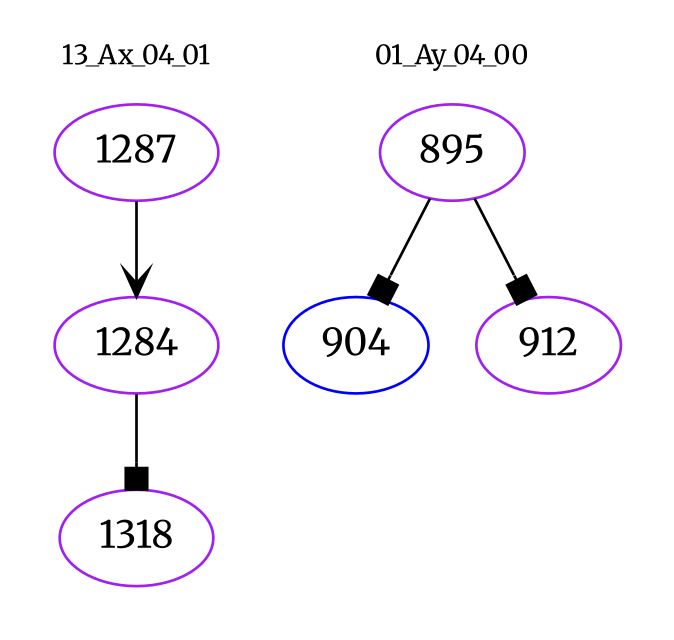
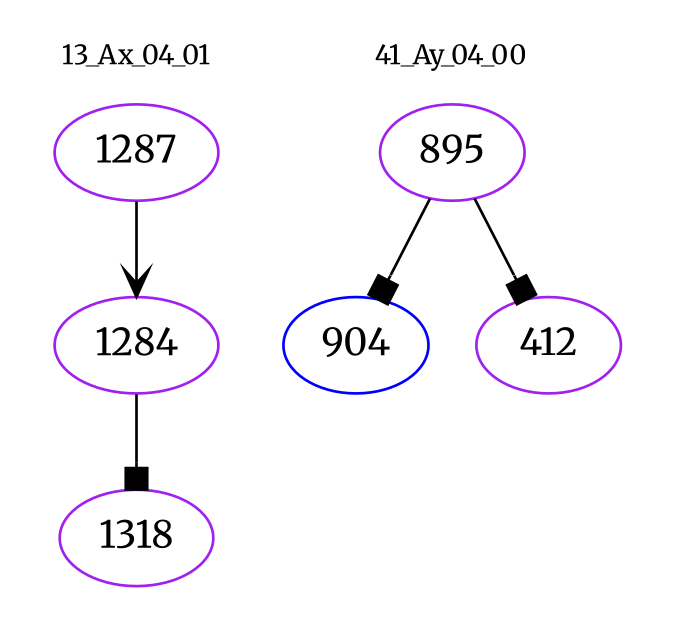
cluster "01_Ay_04_00": label "01_Ay_04_00" -> "41_Ay_04_00"
node "912": label "912" -> "412"
